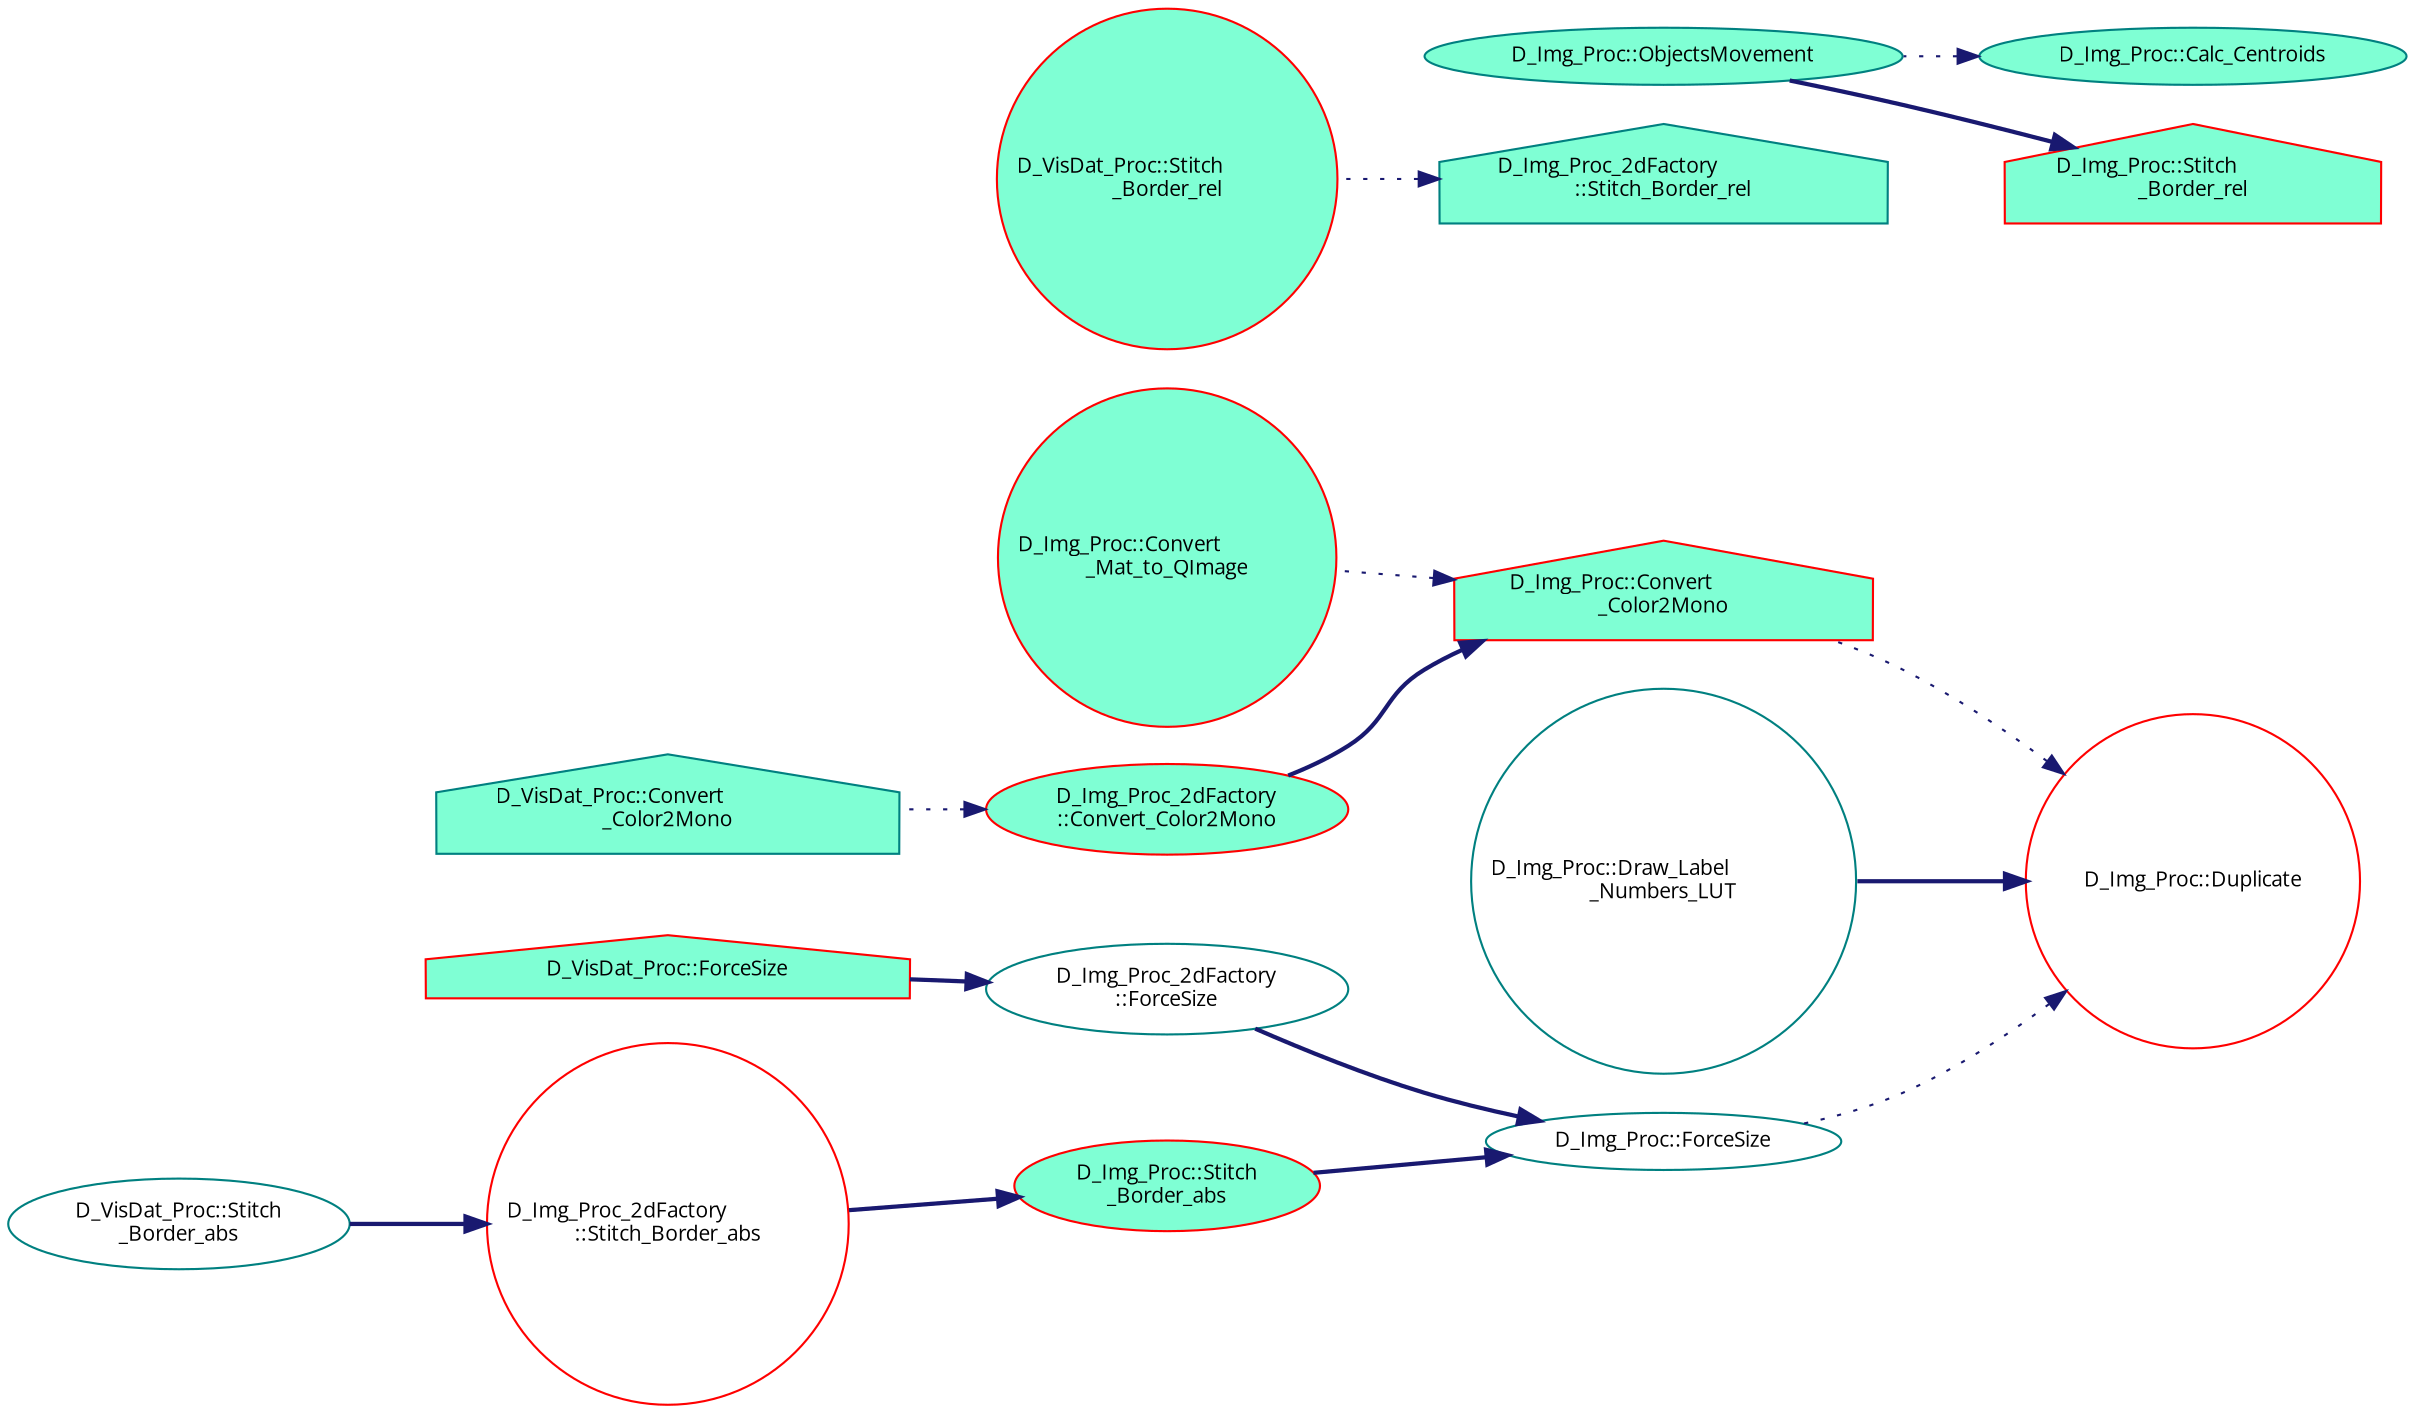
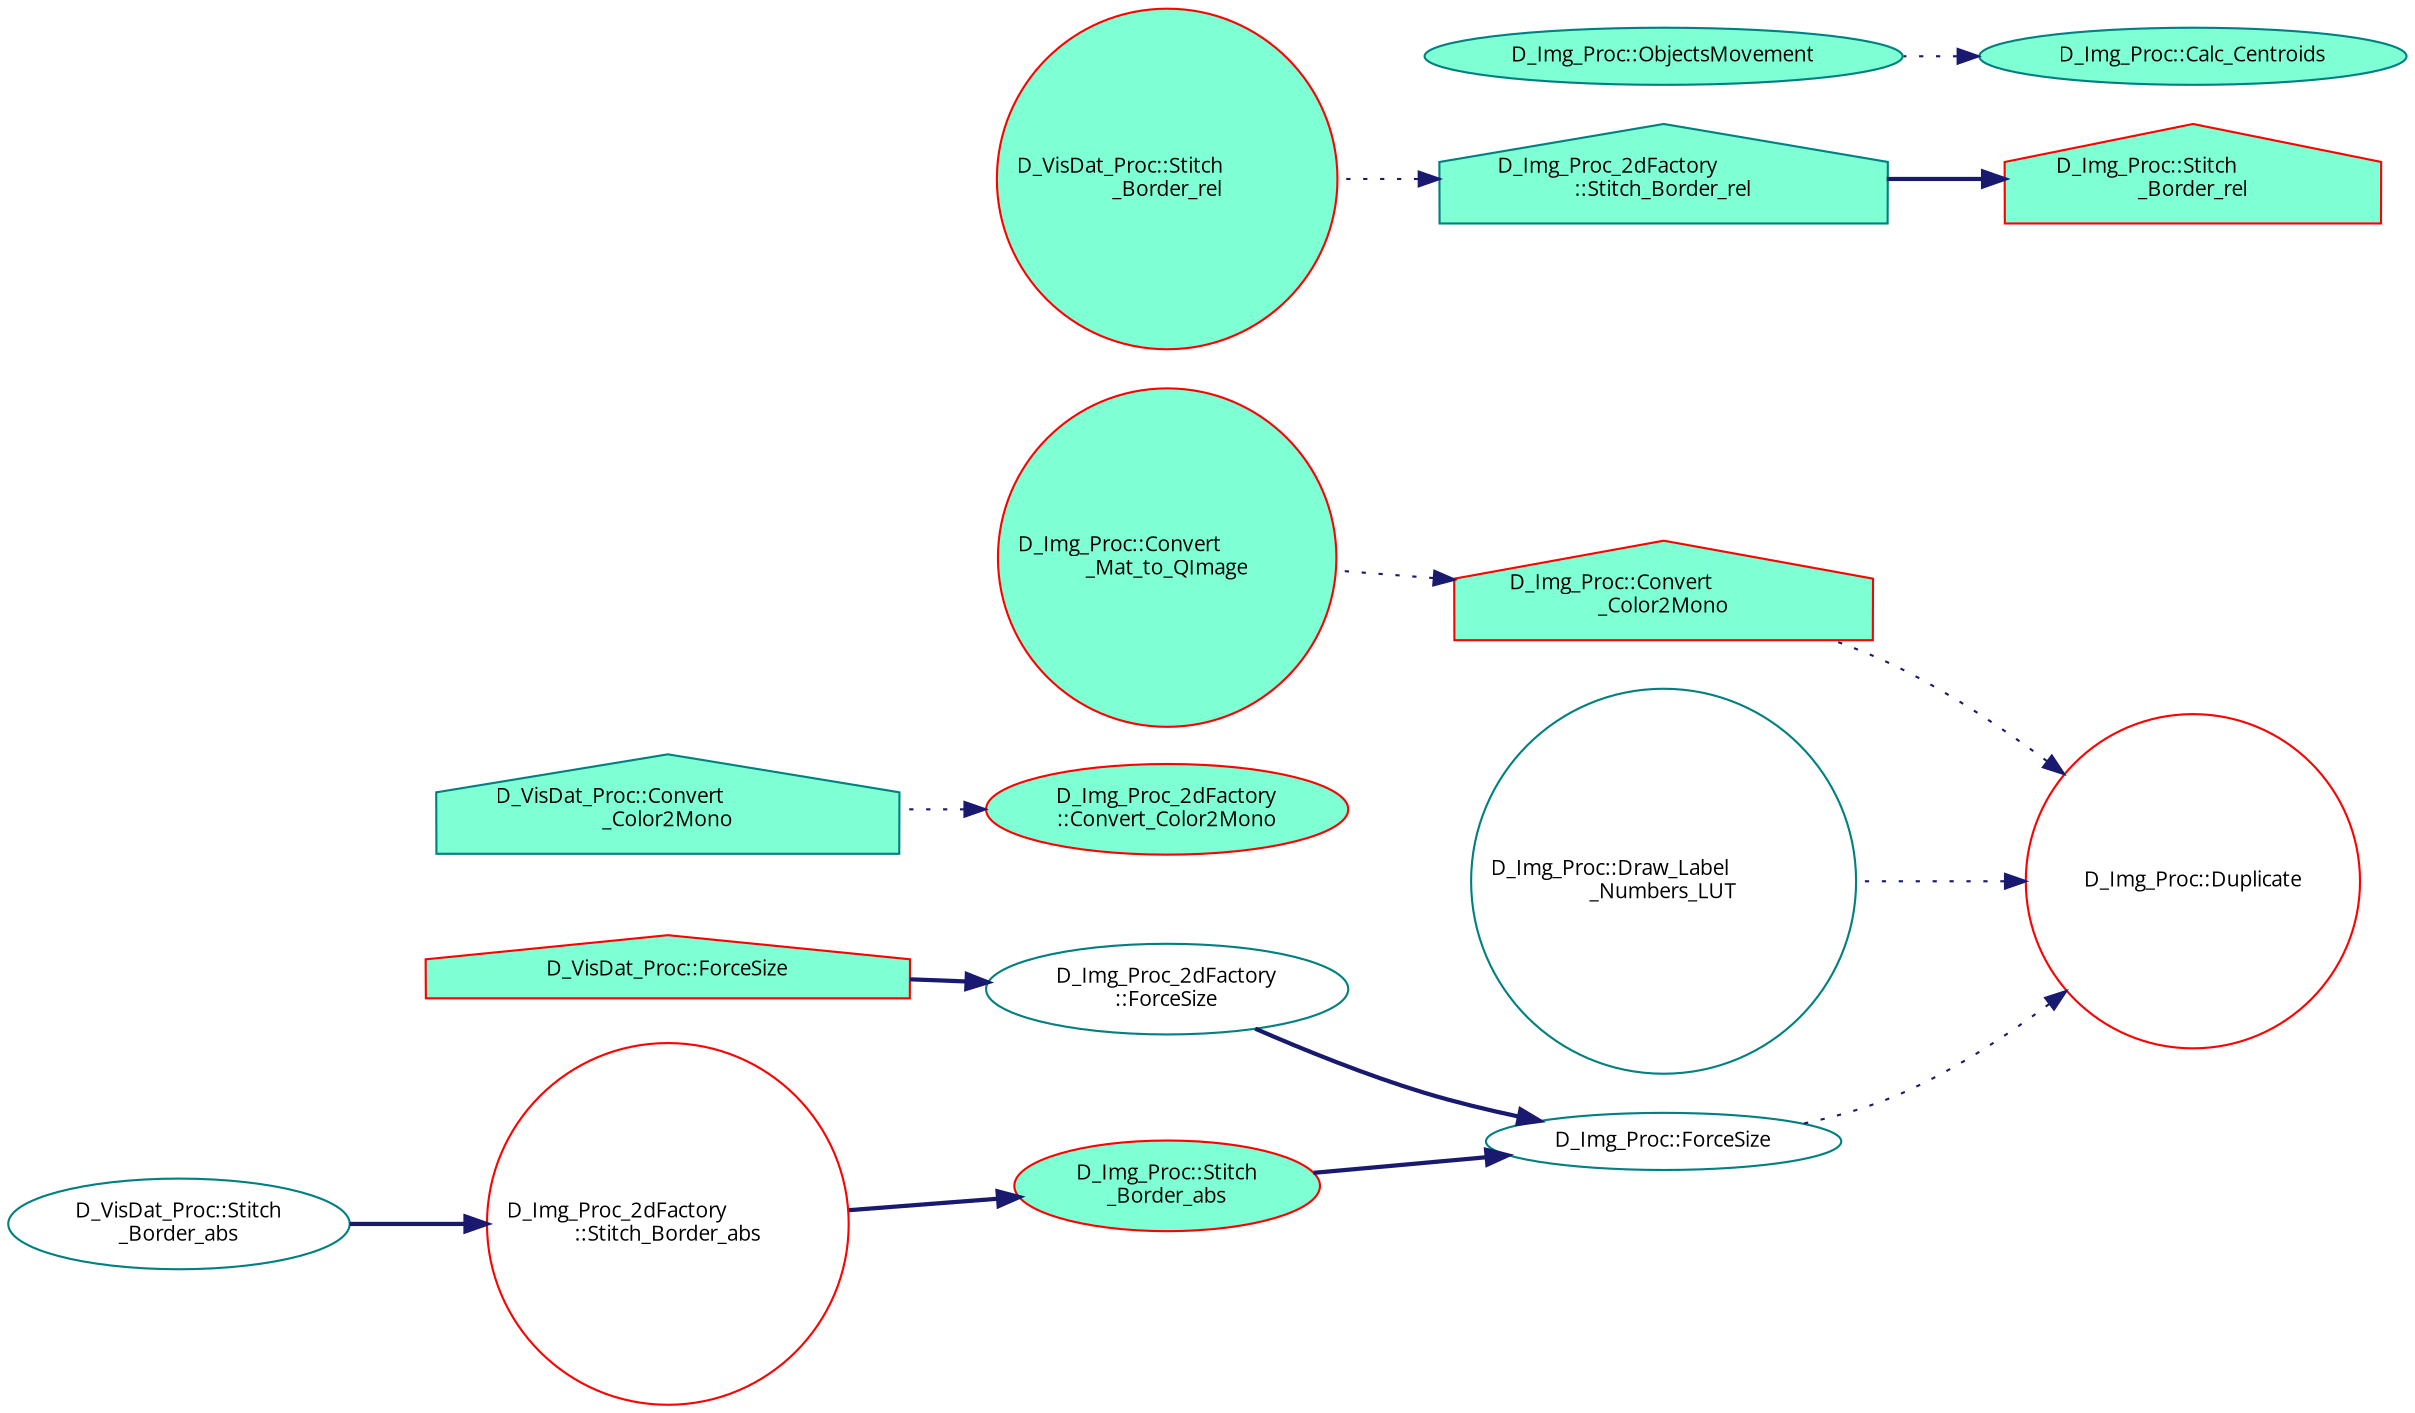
edge "D_Img_Proc::ObjectsMovement" -> "D_Img_Proc::Stitch _Border_rel": now "D_Img_Proc_2dFactory ::Stitch_Border_rel" -> "D_Img_Proc::Stitch _Border_rel"
edge "D_Img_Proc_2dFactory ::Convert_Color2Mono" -> "D_Img_Proc::Convert _Color2Mono": removed
edge "D_Img_Proc::Draw_Label _Numbers_LUT" -> "D_Img_Proc::Duplicate": style bold -> dotted
